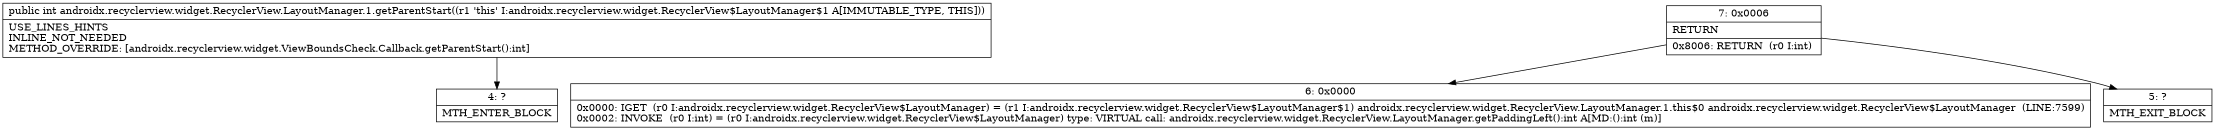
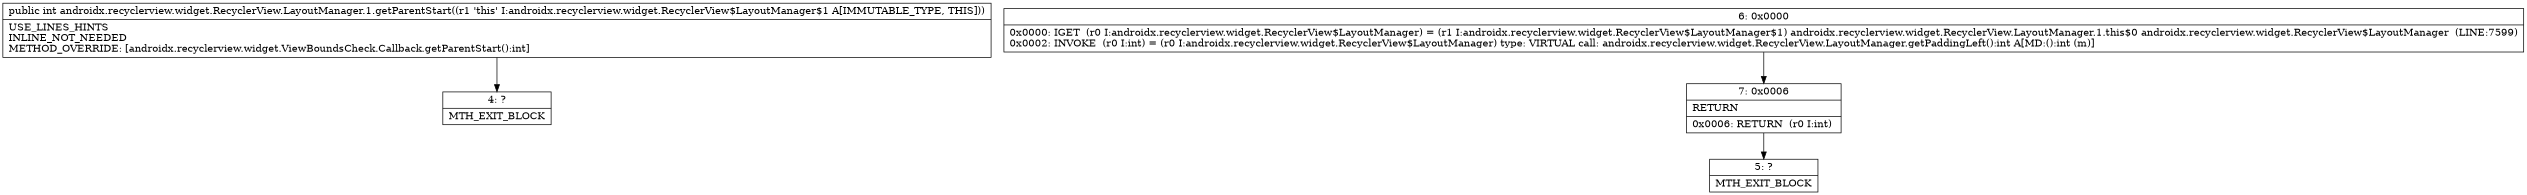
node "7: 0x0006": text "0x8006: RETURN  (r0 I:int)" -> "0x0006: RETURN  (r0 I:int)"
edge "7: 0x0006" -> "6: 0x0000": reversed
node "4: ?": text "MTH_ENTER_BLOCK" -> "MTH_EXIT_BLOCK"
